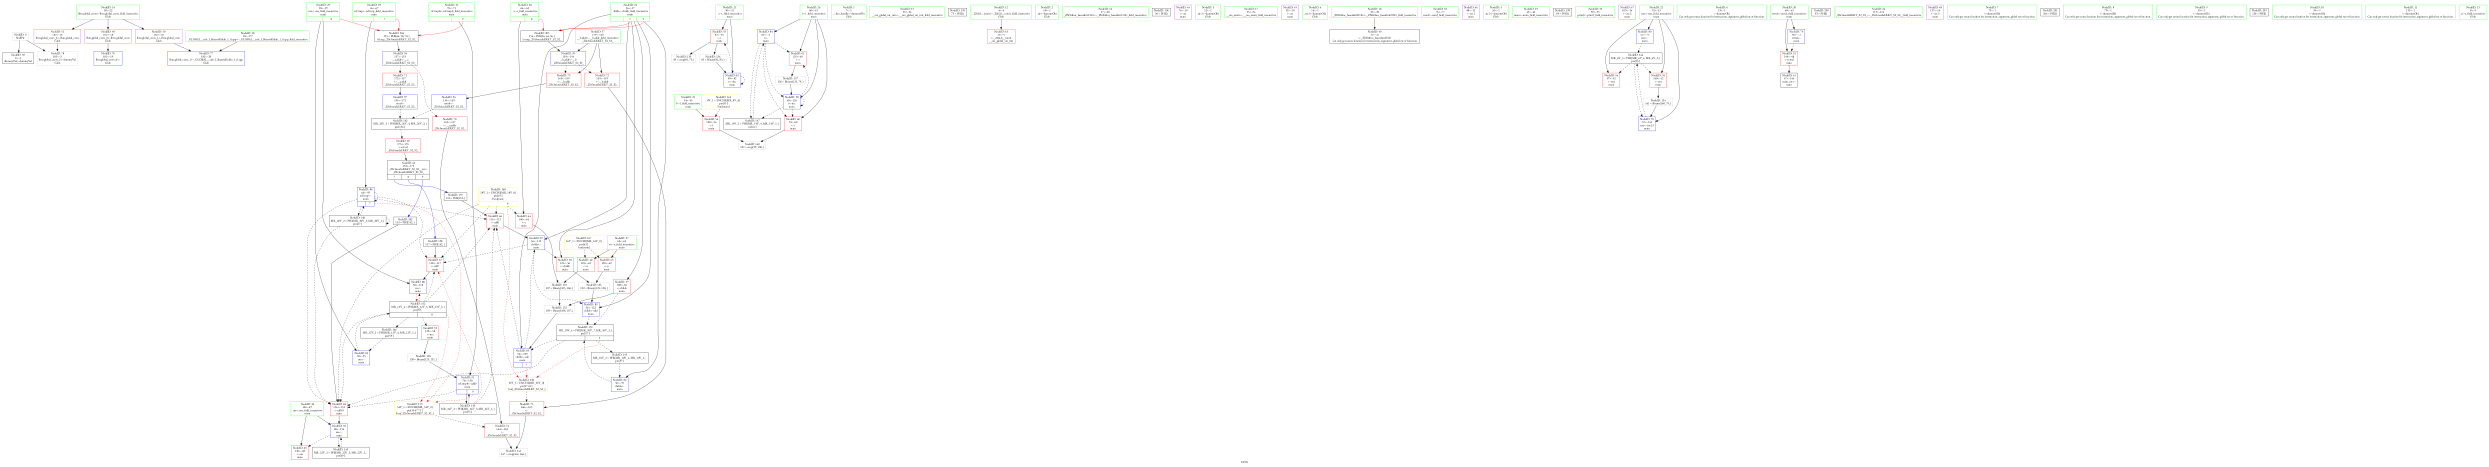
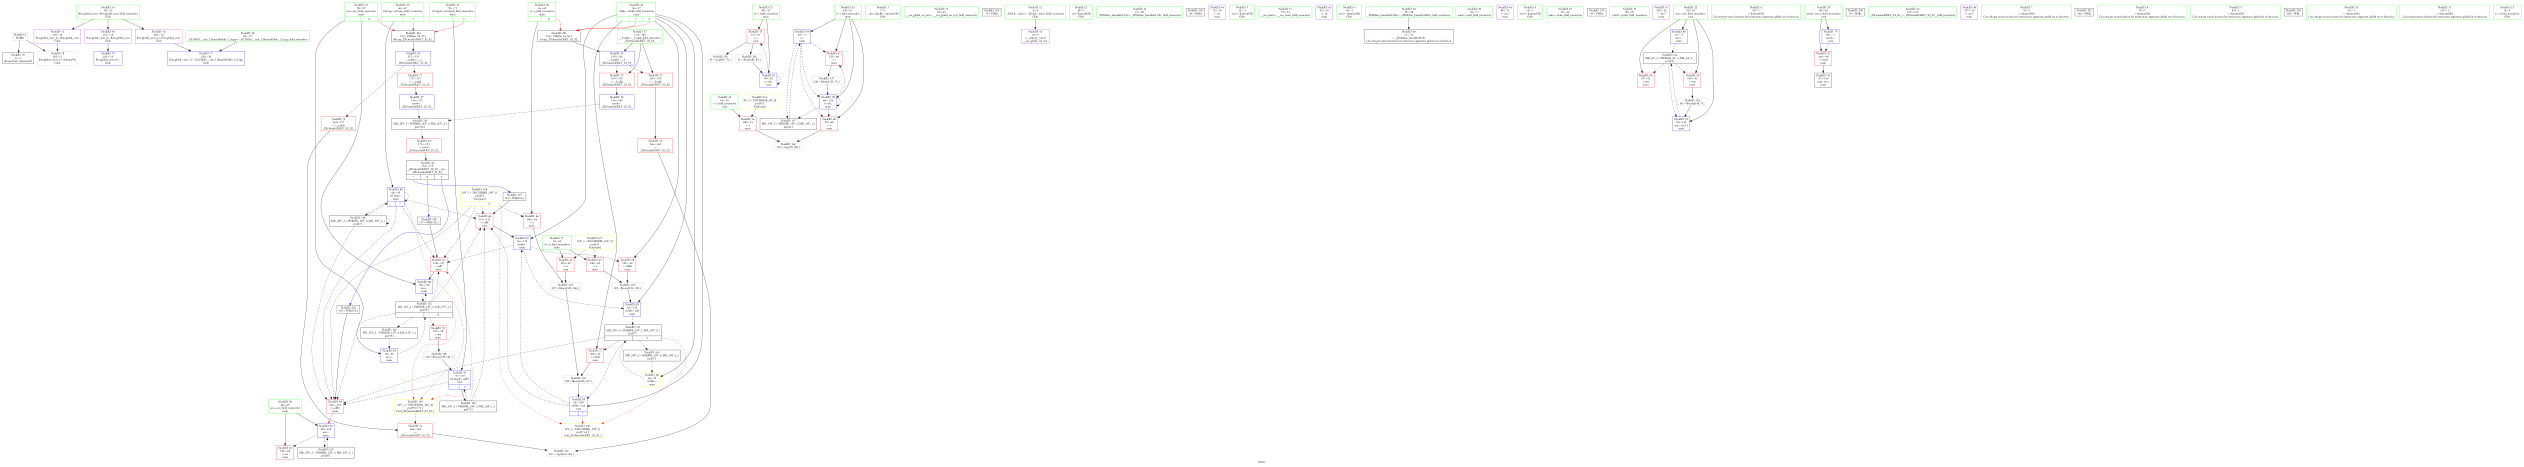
edge "NodeID: 88" -> "NodeID: 152": color red -> black
edge "NodeID: 57" -> "NodeID: 151": reversed
node "NodeID: 82": color blue -> yellow
edge "NodeID: 158" -> "NodeID: 75": removed
edge "NodeID: 68" -> "NodeID: 92": color black -> red
